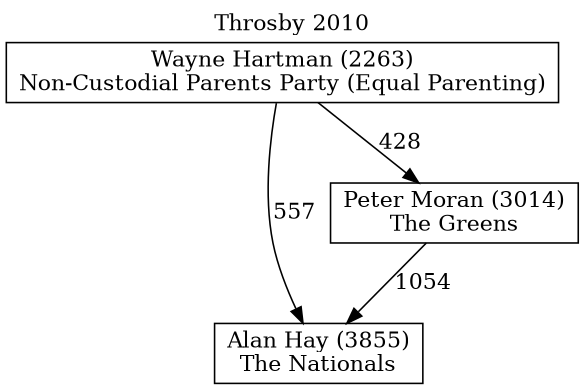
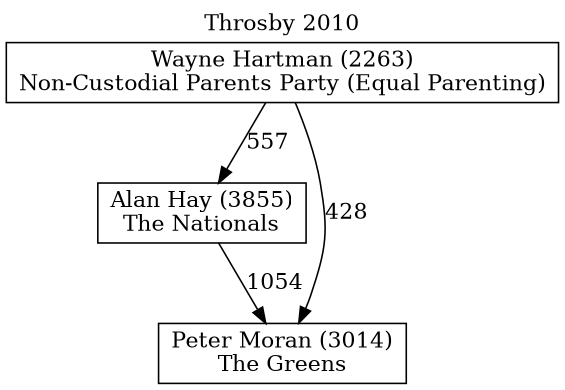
edge "Peter Moran (3014) The Greens" -> "Alan Hay (3855) The Nationals": reversed
